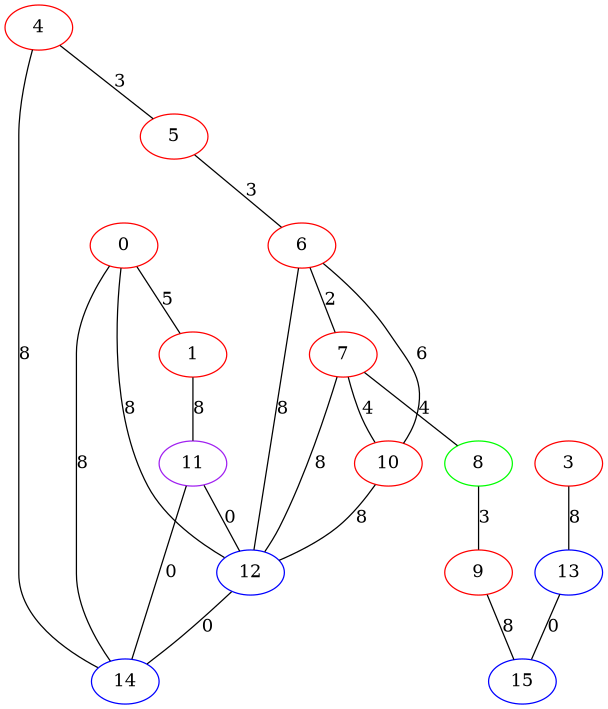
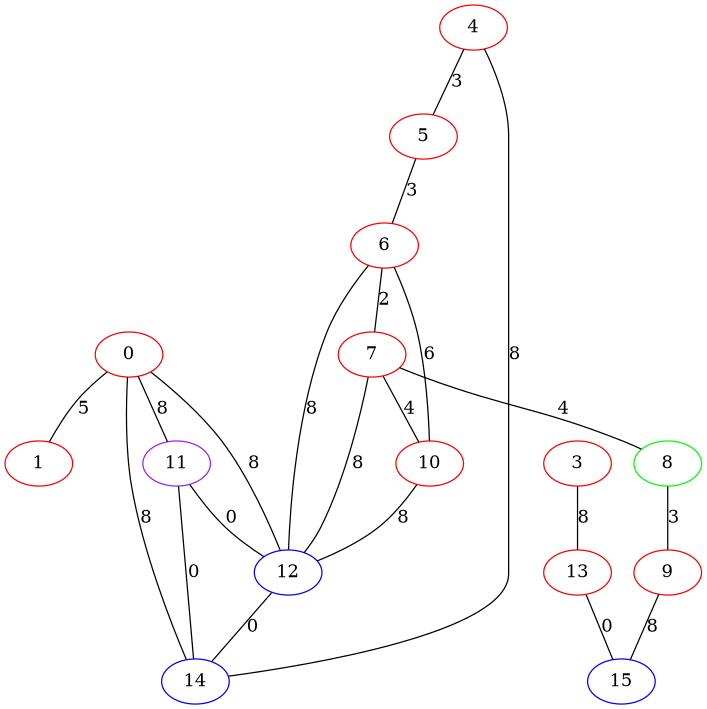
edge "1" -- "11": now "0" -- "11"
node "13": color blue -> red
